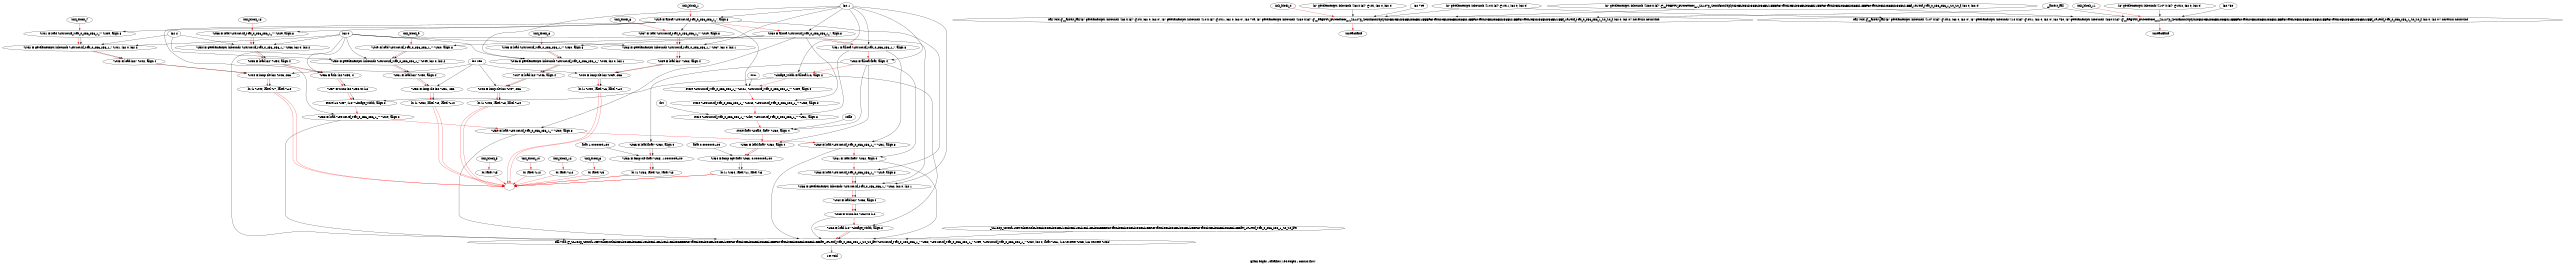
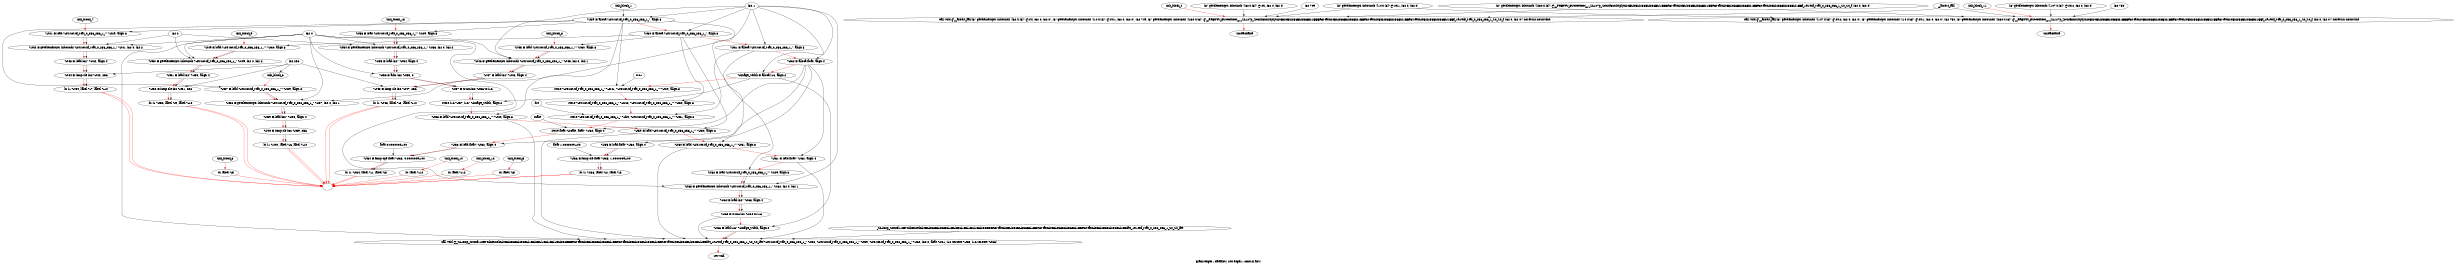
edge "unk_block_1" -> "%t29 = alloca %struct.xf_Mat_0_256_256_1_*, align 8": color red -> black
edge "i32 256" -> "%t40 = icmp sle i32 %t39, 256": now "i32 256" -> "unk_block_6"
